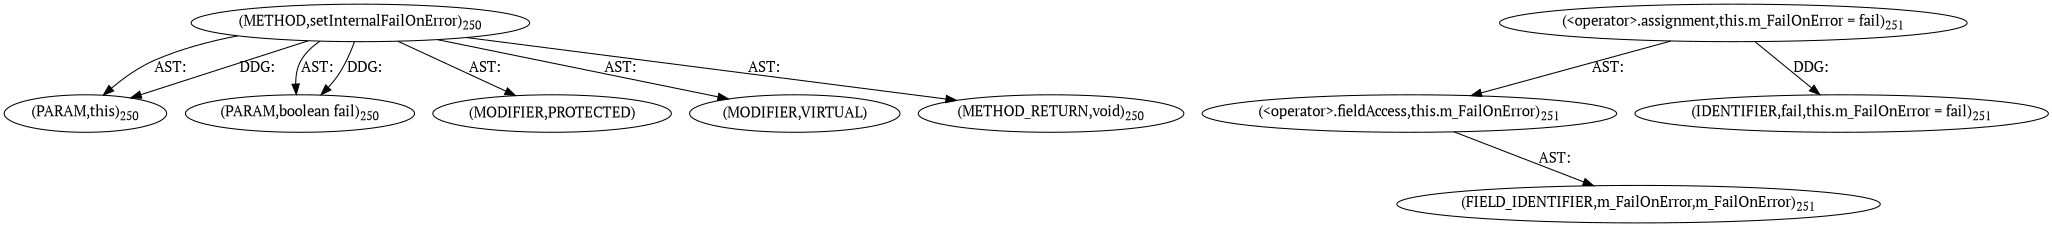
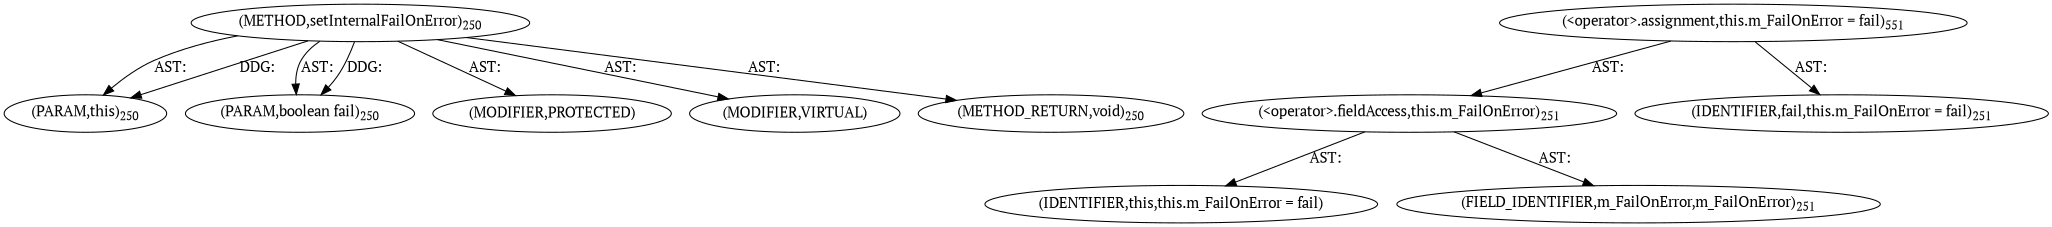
node "(<operator>.assignment,this.m_FailOnError = fail)": text "251" -> "551"
edge "(<operator>.assignment,this.m_FailOnError = fail)" -> "(IDENTIFIER,fail,this.m_FailOnError = fail)": label "DDG: " -> "AST: "
node "(IDENTIFIER,this,this.m_FailOnError = fail)": added
